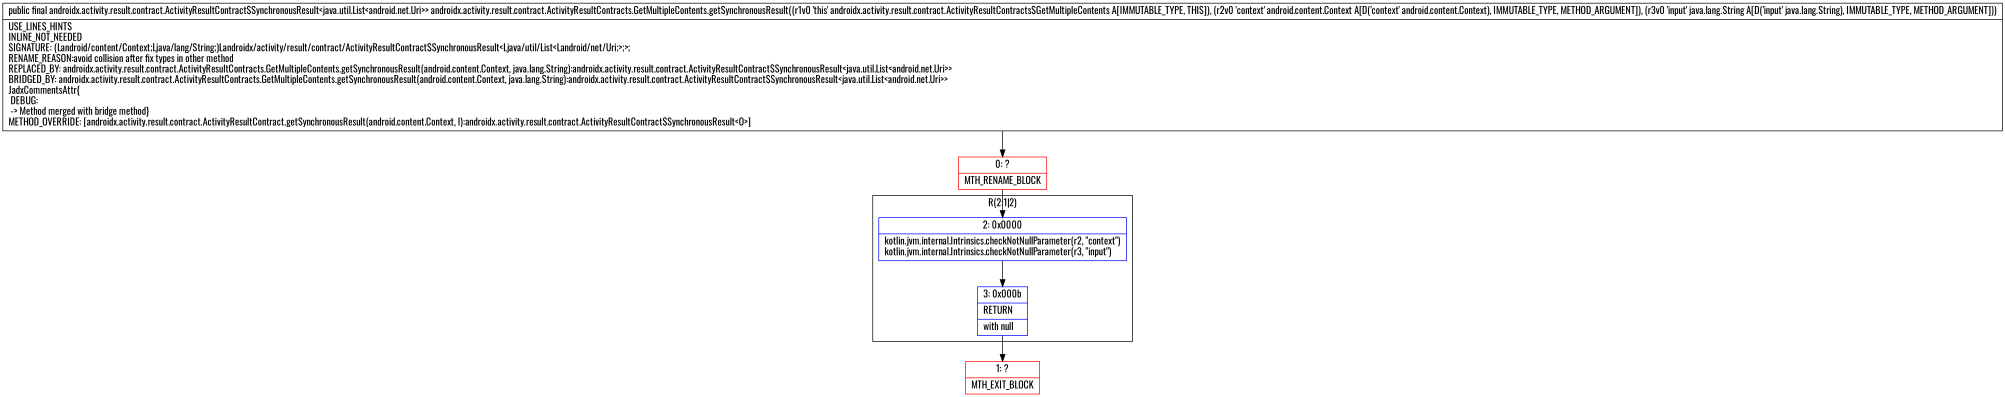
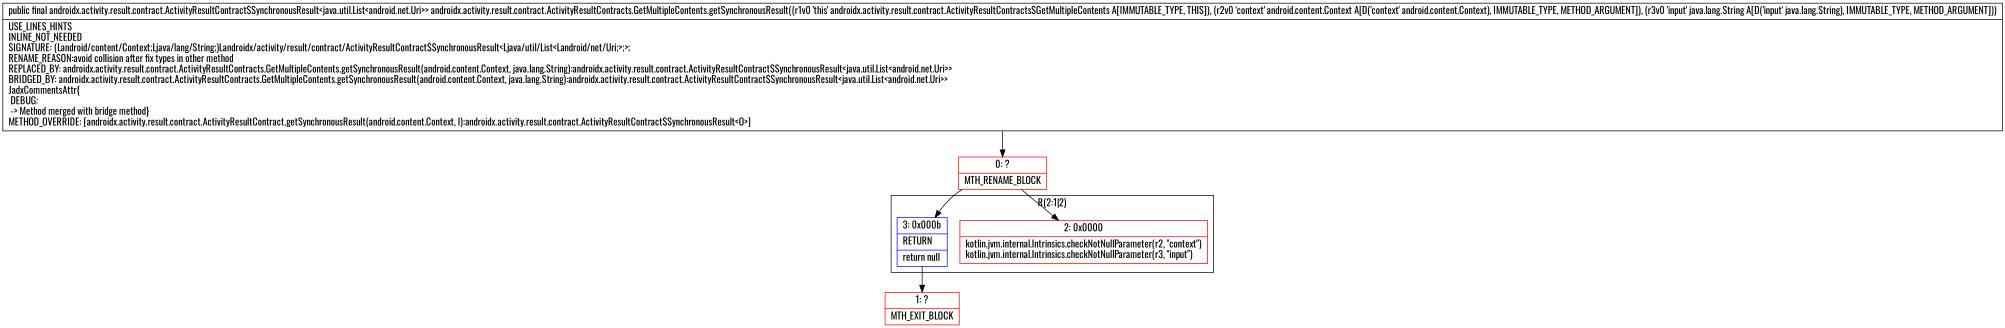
node "2: 0x0000": color blue -> red
edge "2: 0x0000" -> "3: 0x000b": now "0: ?" -> "3: 0x000b"
node "3: 0x000b": text "with null" -> "return null"
